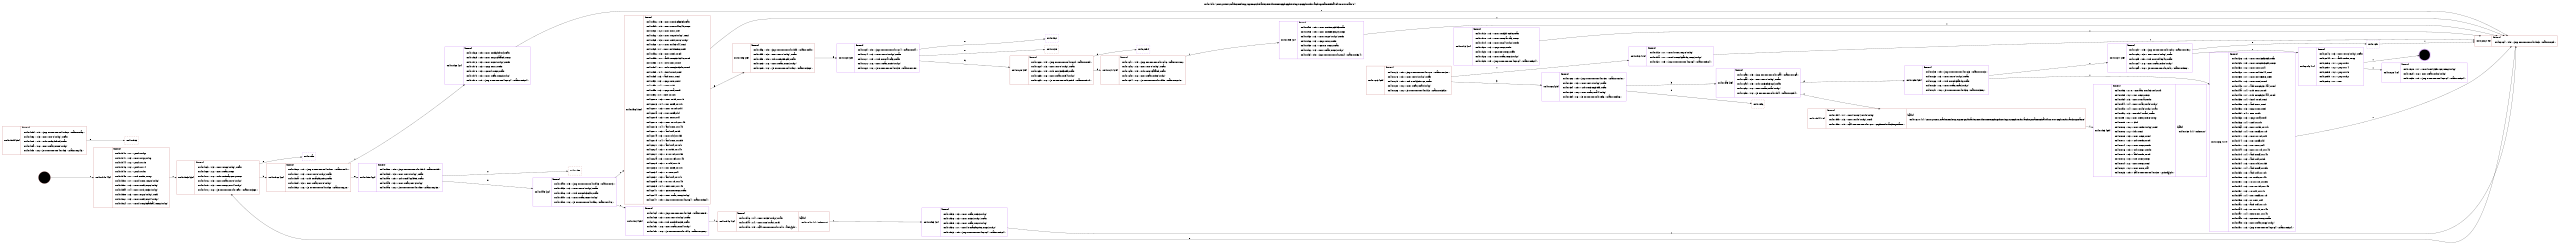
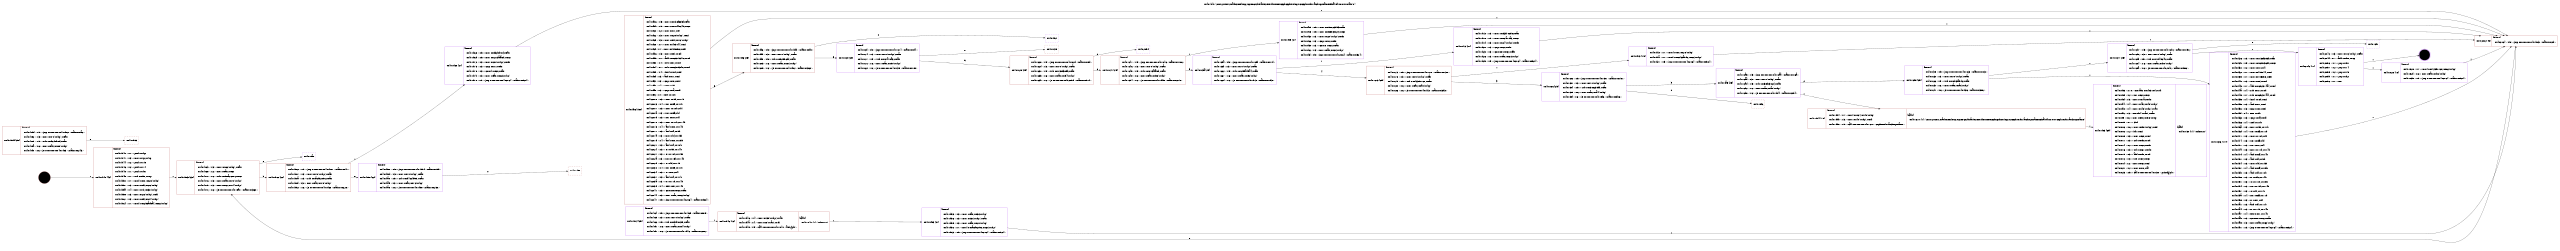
edge "0x401cf0" -> "0x402064 [5]": now "0x401e28 [18]" -> "0x402064 [5]"
edge "0x401c0f [25]" -> "0x401f02": now "0x401bf6 [25]" -> "0x401f02"
node "0x401c5a [25]": added
node "0x401bae [22]": removed
